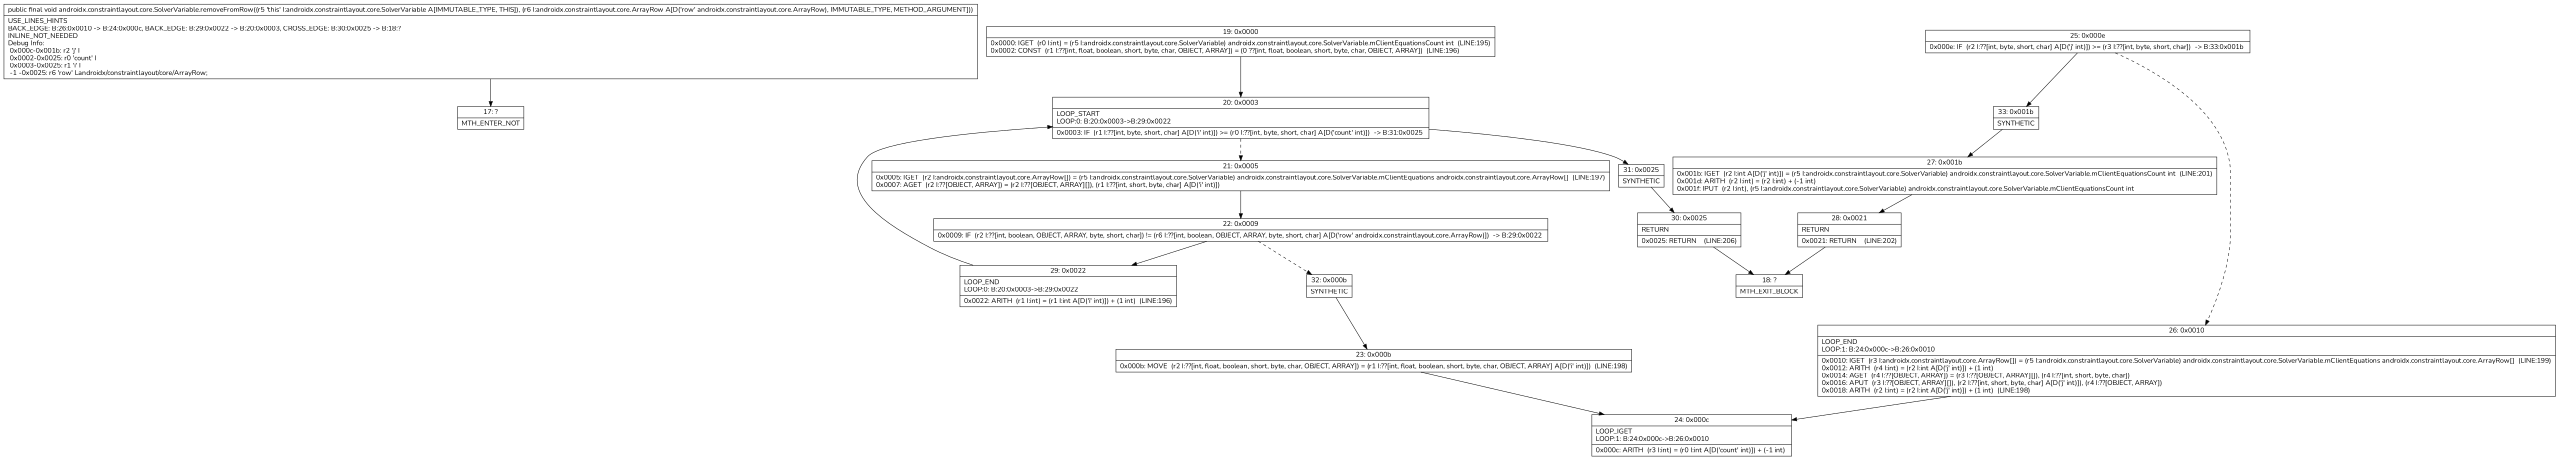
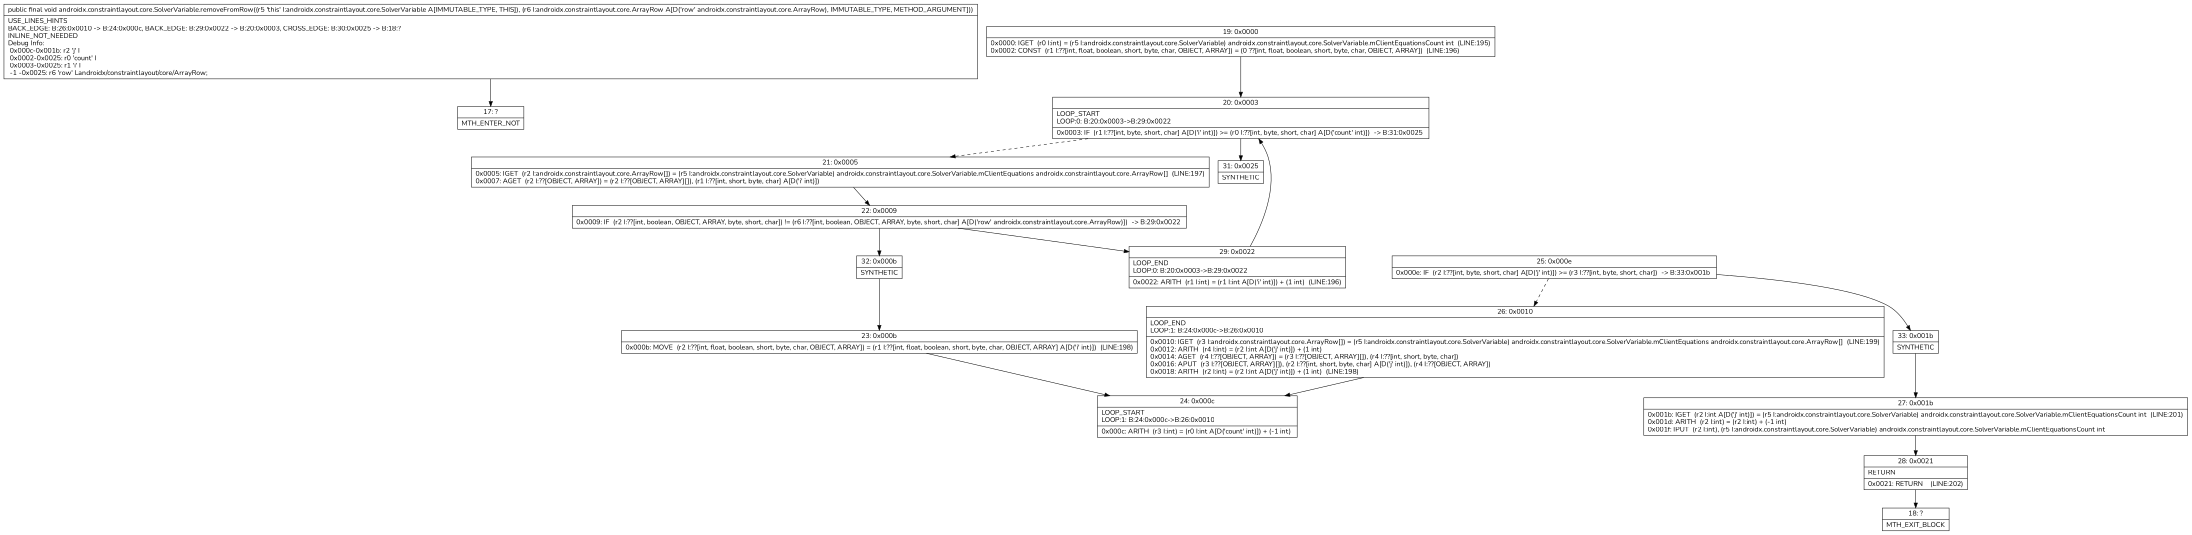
node "30: 0x0025": removed
edge "22: 0x0009" -> "32: 0x000b": style dashed -> solid
node "24: 0x000c": text "LOOP_IGET" -> "LOOP_START"
